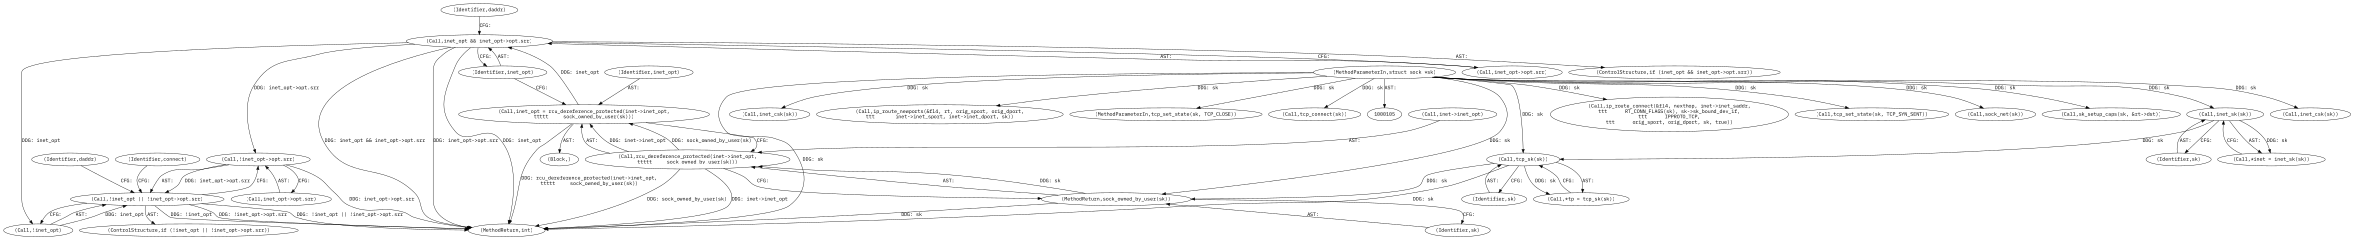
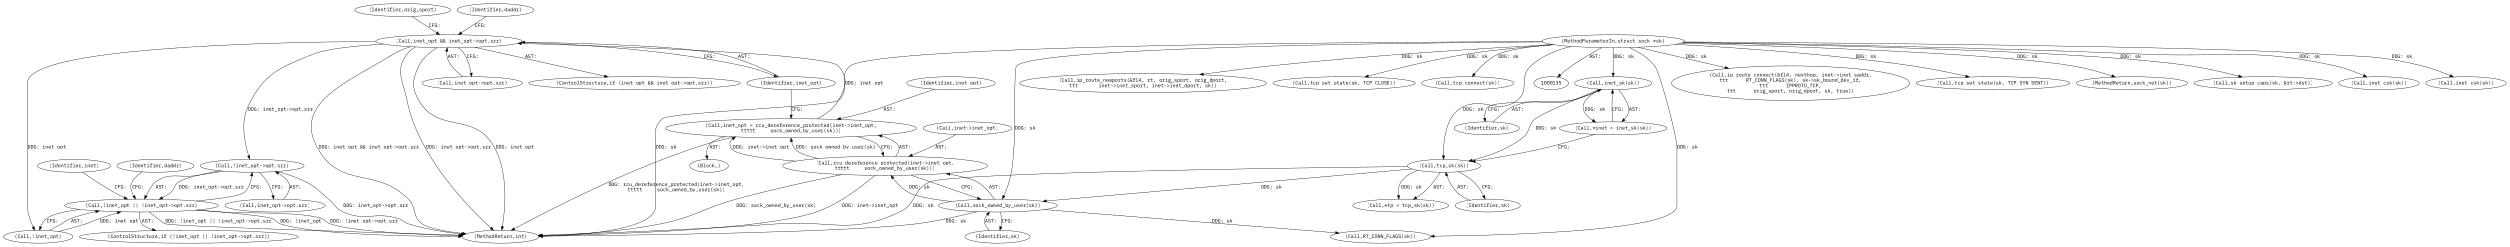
node "(Identifier,orig_sport)": added
node "(MethodParameterIn,tcp_set_state(sk, TCP_CLOSE))": label "(MethodParameterIn,tcp_set_state(sk, TCP_CLOSE))" -> "(Call,tcp_set_state(sk, TCP_CLOSE))"
node "1000105": label "1000105" -> "1000135"
node "(Call,sock_net(sk))": label "(Call,sock_net(sk))" -> "(MethodReturn,sock_net(sk))"
node "(Identifier,connect)": label "(Identifier,connect)" -> "(Identifier,inet)"
edge "(Call,*tp = tcp_sk(sk))" -> "(Call,tcp_sk(sk))": now "(Call,*inet = inet_sk(sk))" -> "(Call,tcp_sk(sk))"
node "(MethodReturn,sock_owned_by_user(sk))": label "(MethodReturn,sock_owned_by_user(sk))" -> "(Call,sock_owned_by_user(sk))"
node "(Call,RT_CONN_FLAGS(sk))": added
